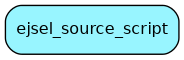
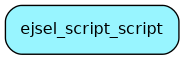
node "ejsel_source_script": label "ejsel_source_script" -> "ejsel_script_script"
